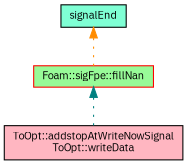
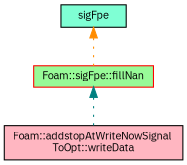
node "signalEnd": label "signalEnd" -> "sigFpe"
node "ToOpt::addstopAtWriteNowSignal ToOpt::writeData": label "ToOpt::addstopAtWriteNowSignal ToOpt::writeData" -> "Foam::addstopAtWriteNowSignal ToOpt::writeData"
